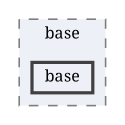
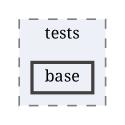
cluster "base": label "base" -> "tests"
